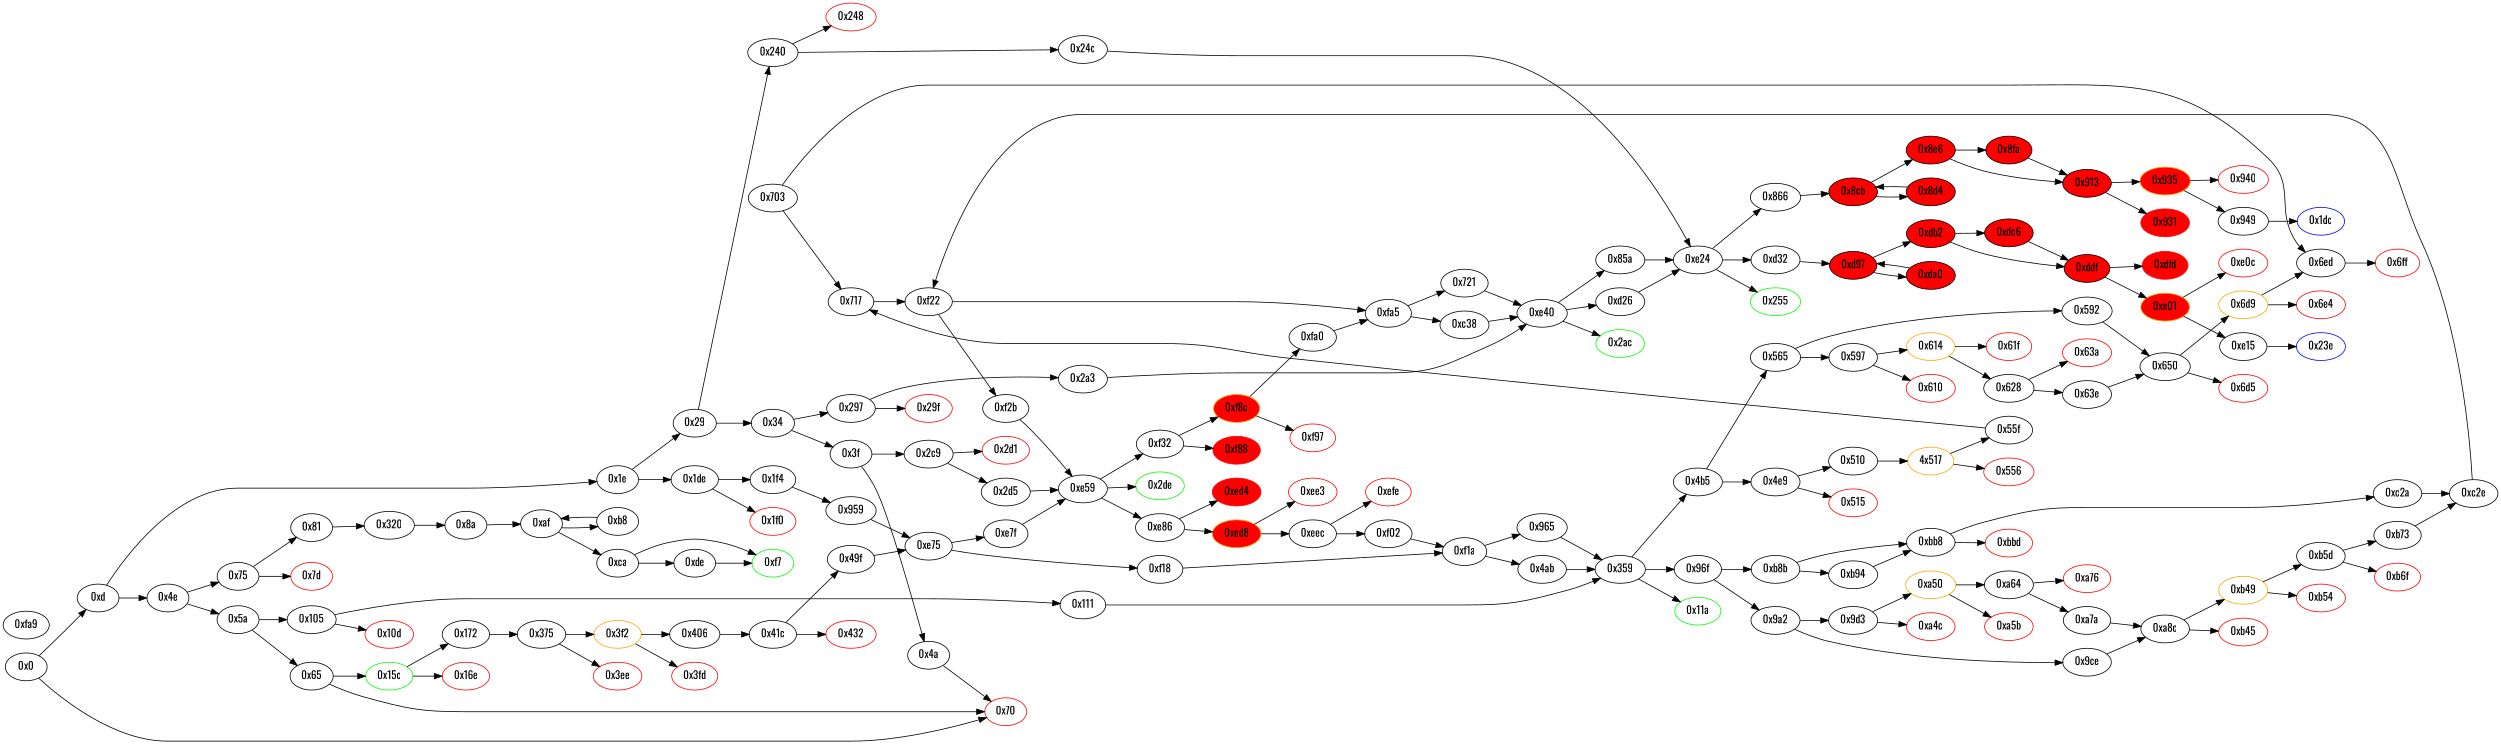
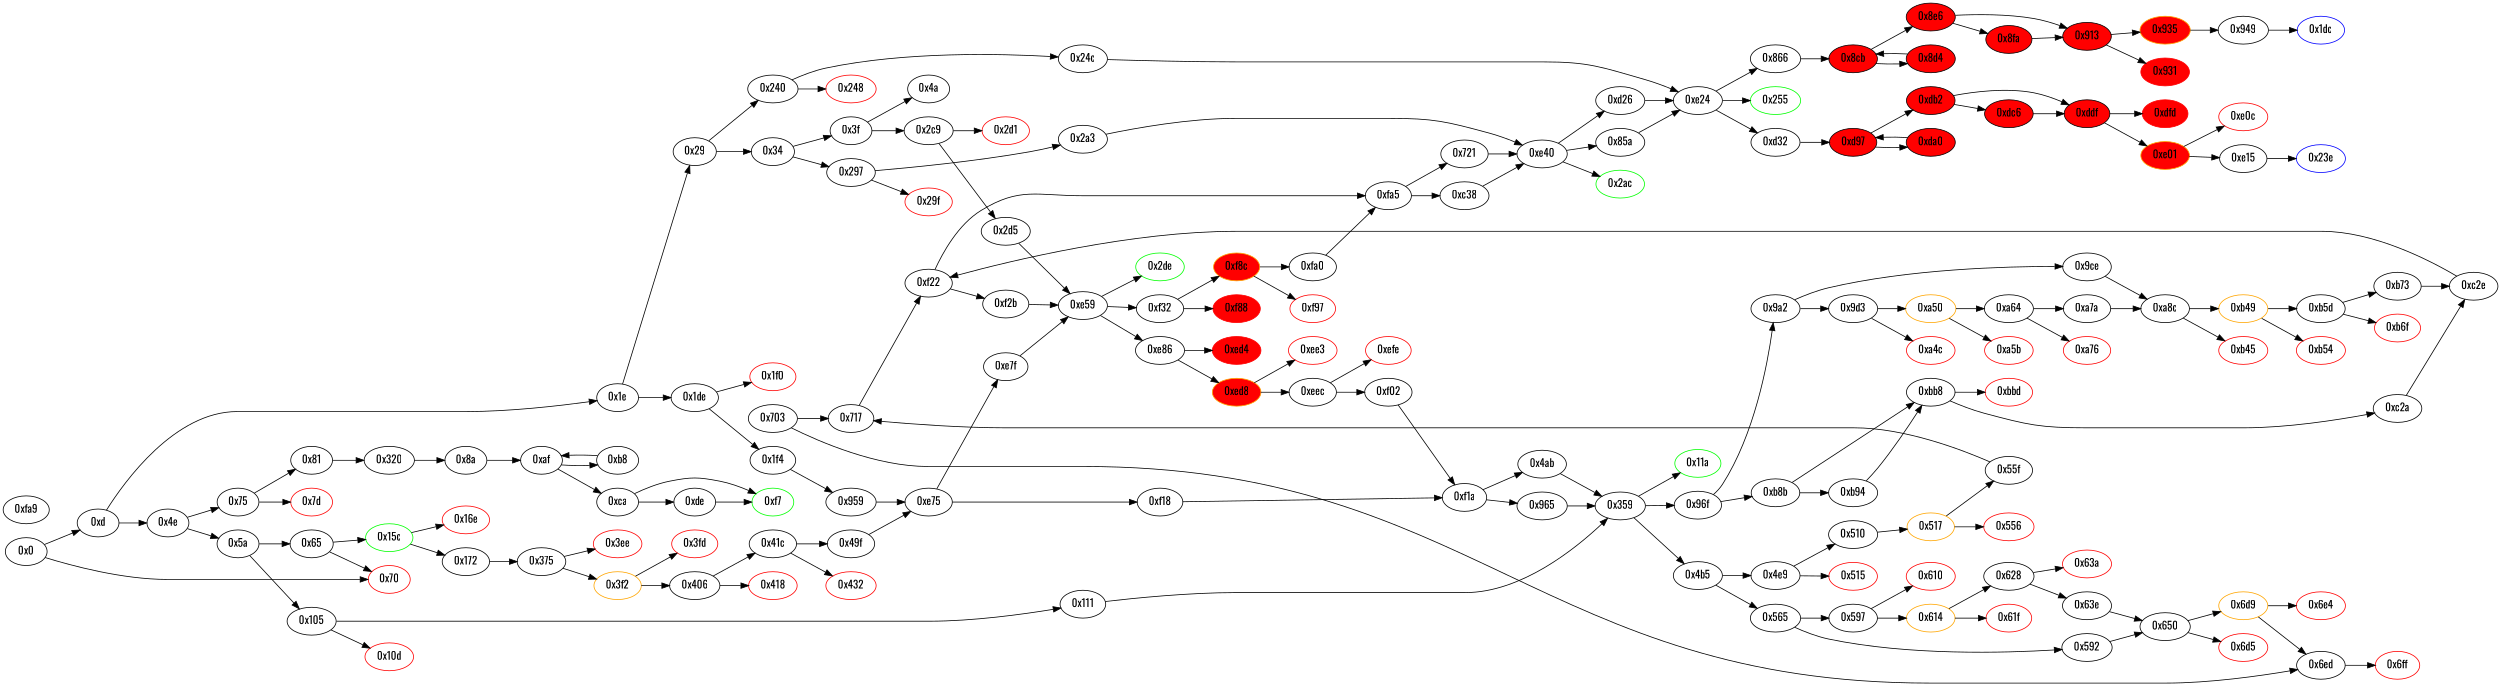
node "0x940": removed
node "4x517": label "4x517" -> "0x517"
node "0x418": added
edge "0x4a" -> "0x70": removed
